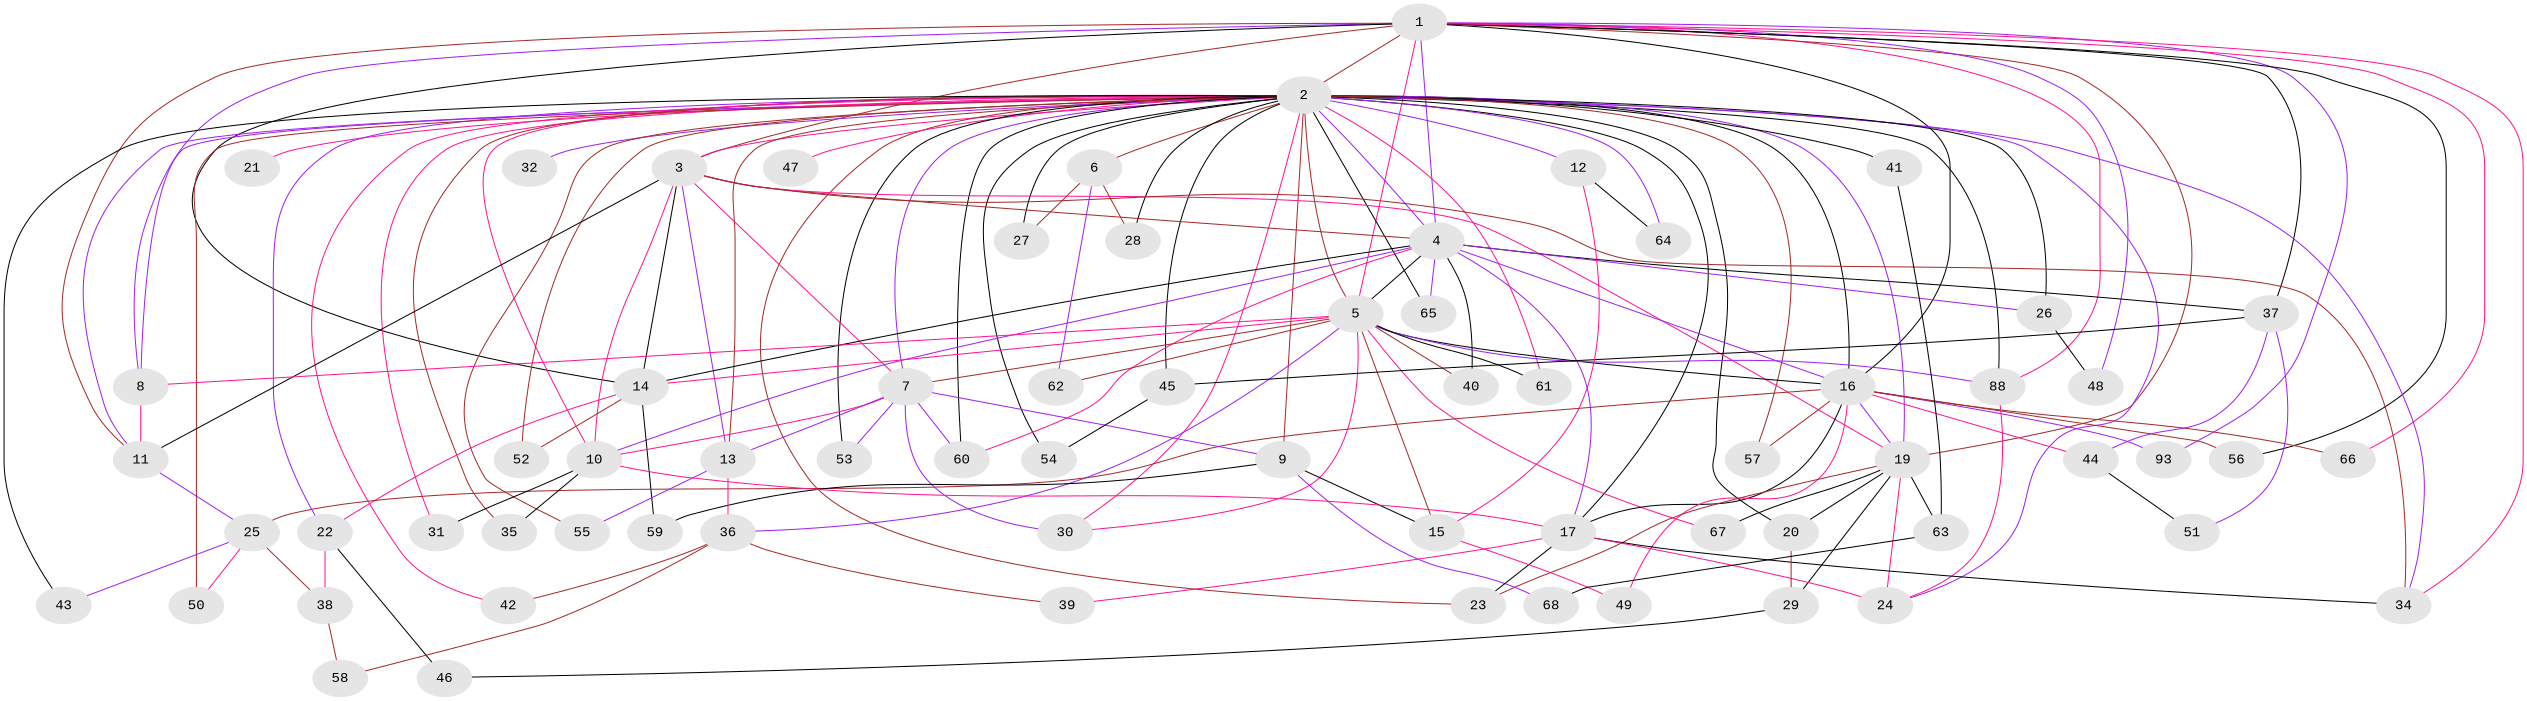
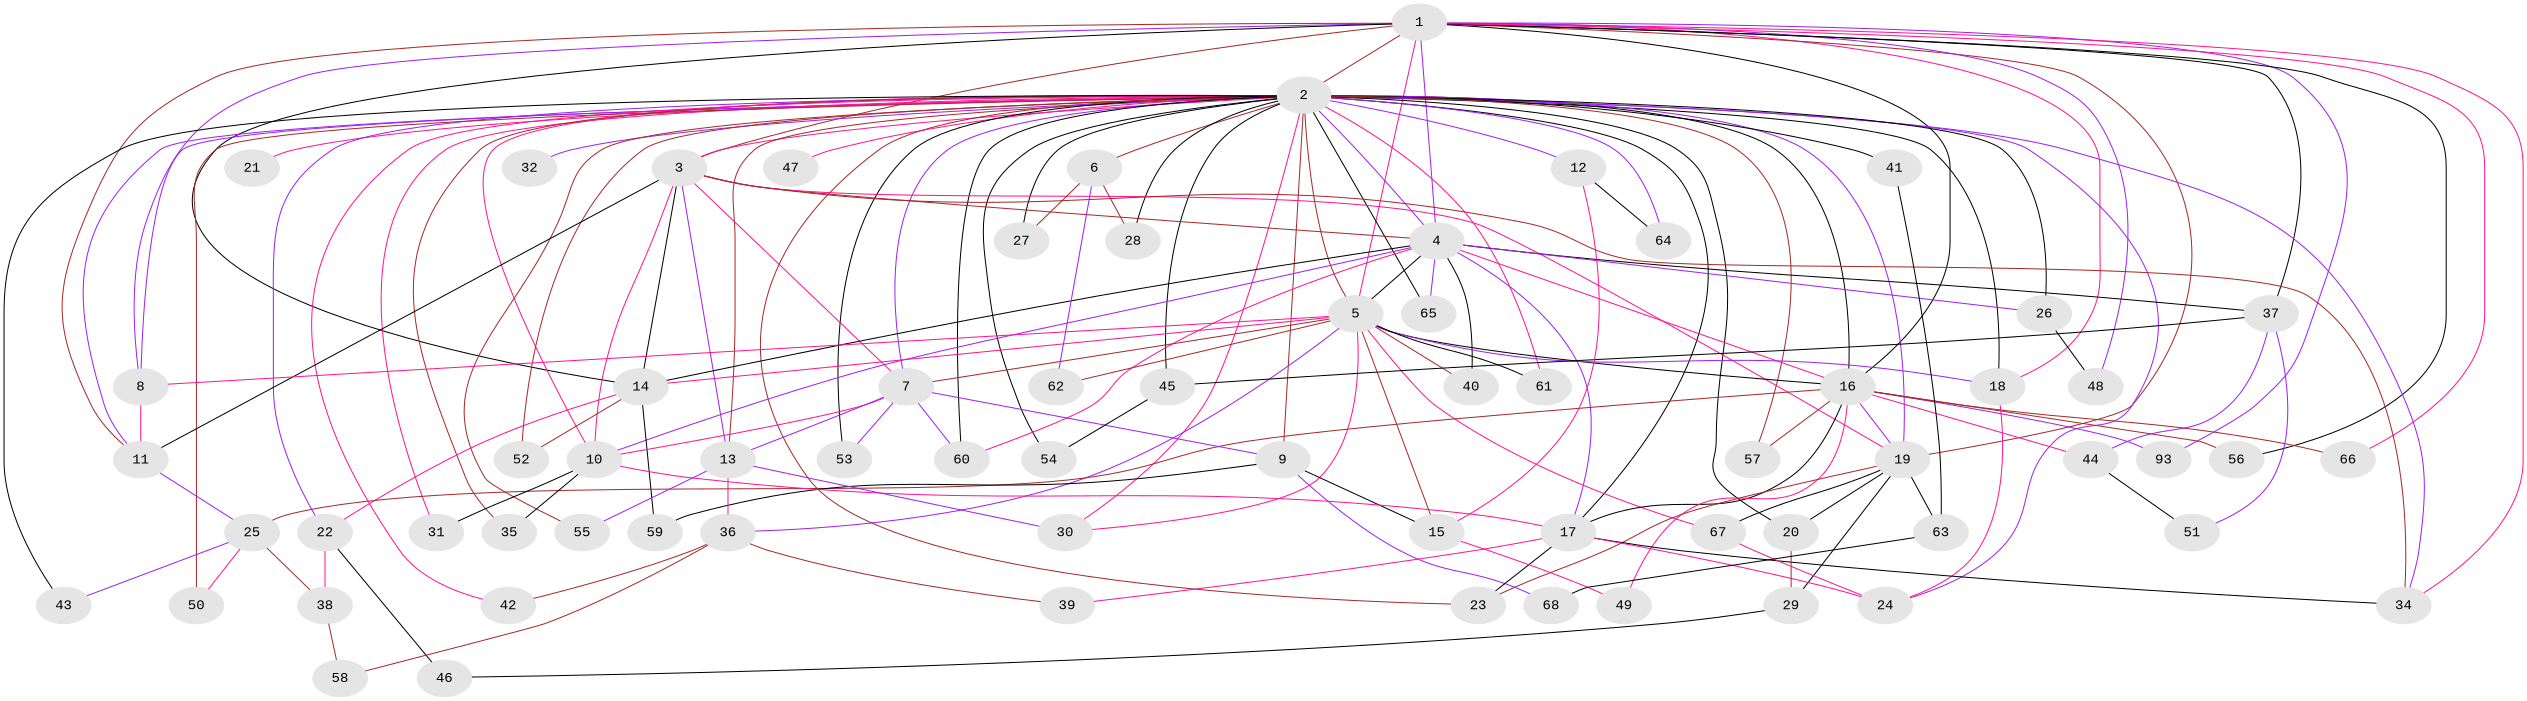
edge "4" -- "16": color purple -> deeppink
node "88": label "88" -> "18"
edge "7" -- "30": now "13" -- "30"
edge "19" -- "24": now "67" -- "24"
